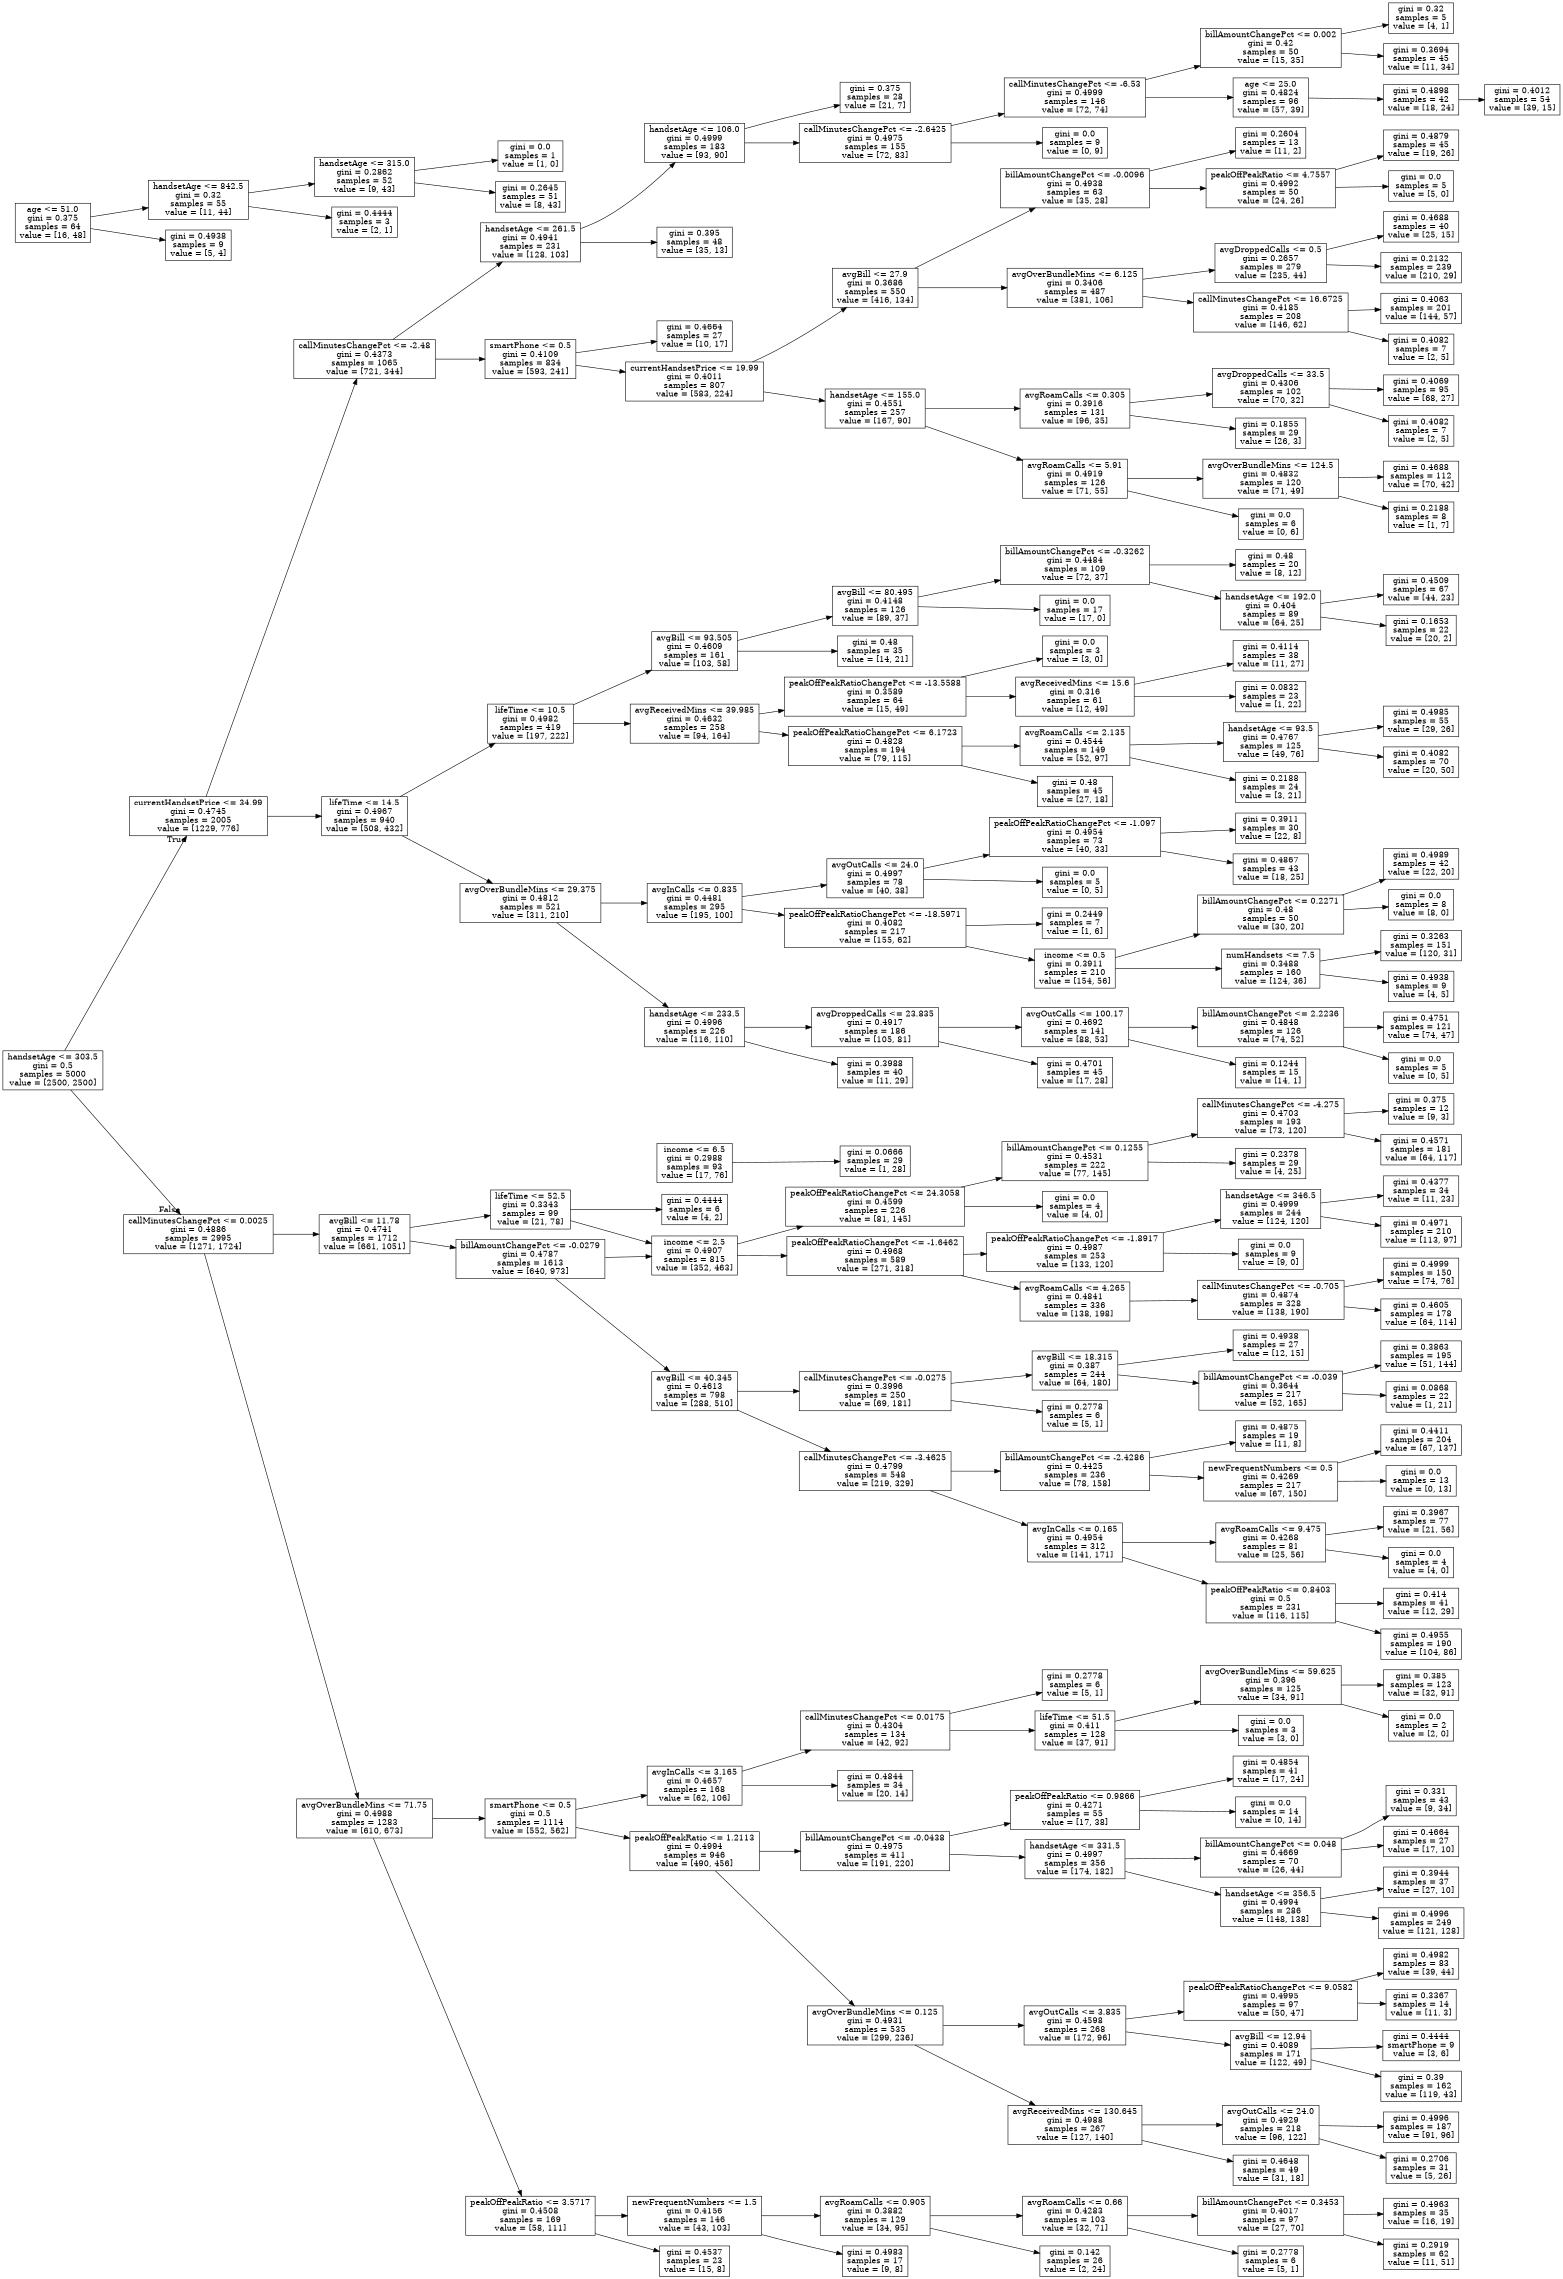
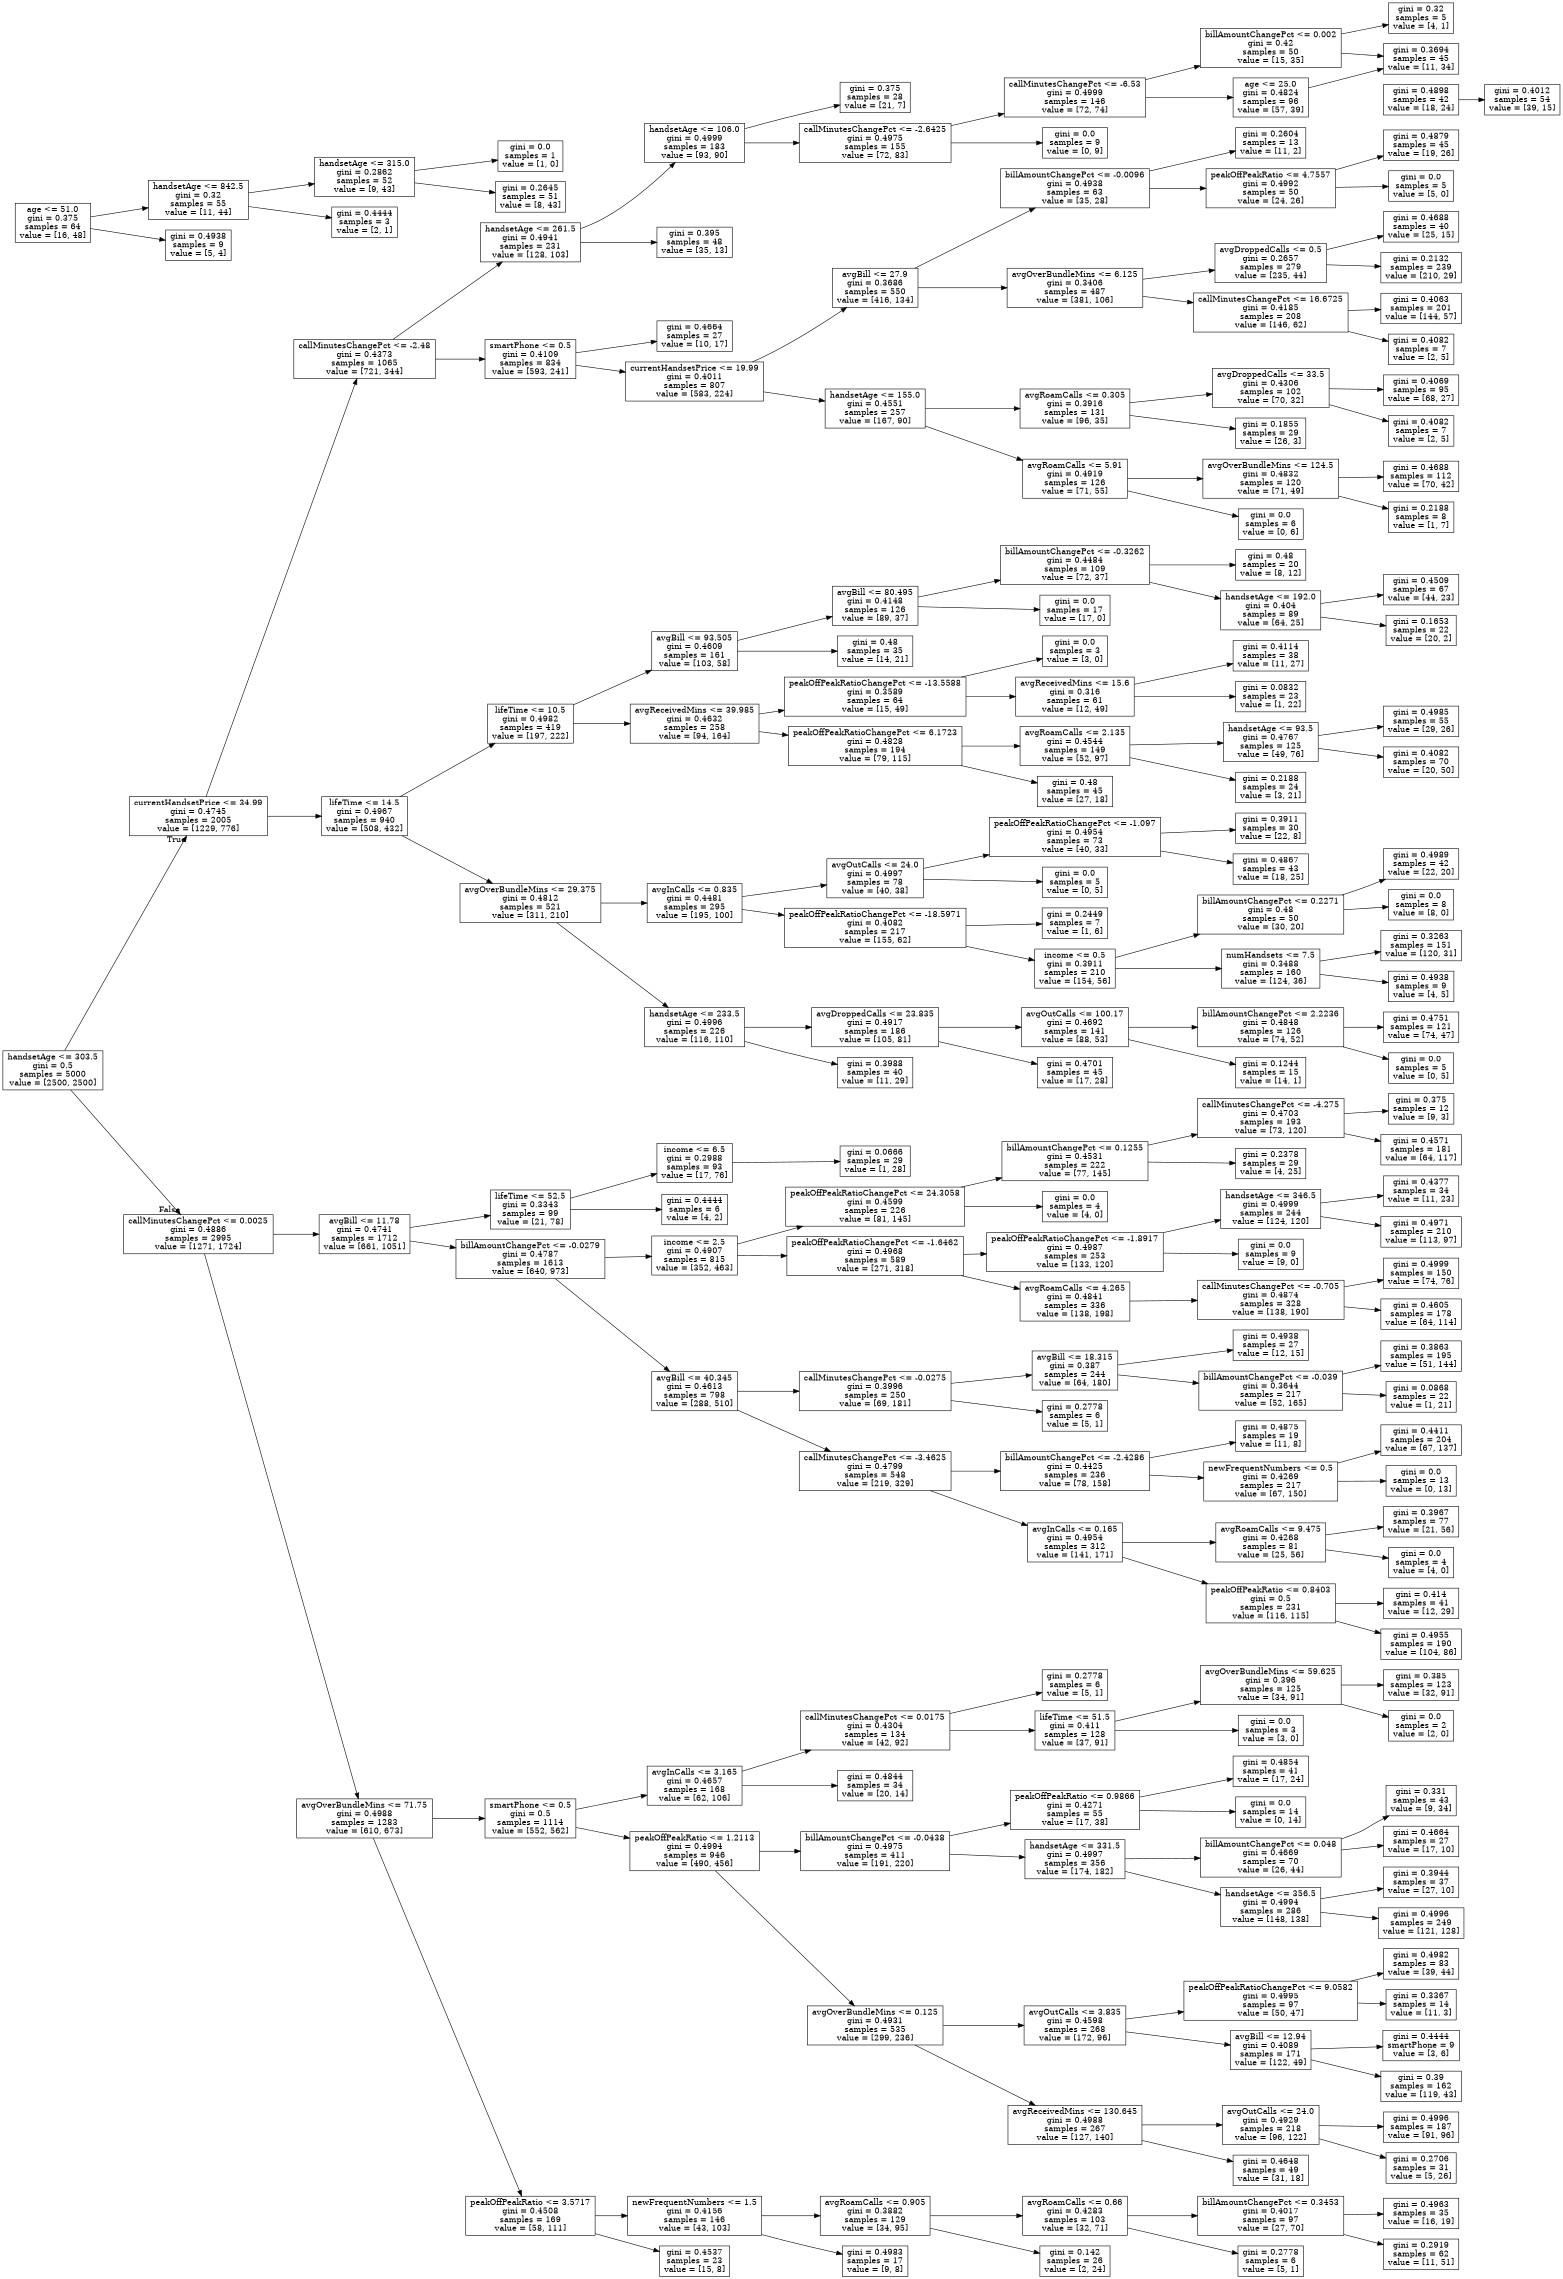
edge "age <= 25.0 gini = 0.4824 samples = 96 value = [57, 39]" -> "gini = 0.4898 samples = 42 value = [18, 24]": now "age <= 25.0 gini = 0.4824 samples = 96 value = [57, 39]" -> "gini = 0.3694 samples = 45 value = [11, 34]"
edge "lifeTime <= 52.5 gini = 0.3343 samples = 99 value = [21, 78]" -> "income <= 2.5 gini = 0.4907 samples = 815 value = [352, 463]": now "lifeTime <= 52.5 gini = 0.3343 samples = 99 value = [21, 78]" -> "income <= 6.5 gini = 0.2988 samples = 93 value = [17, 76]"
